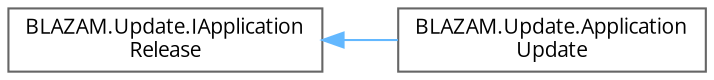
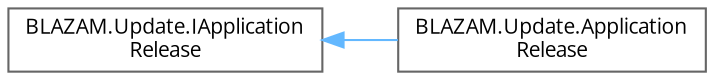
node "BLAZAM.Update.Application Update": label "BLAZAM.Update.Application Update" -> "BLAZAM.Update.Application Release"
